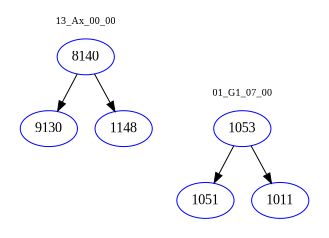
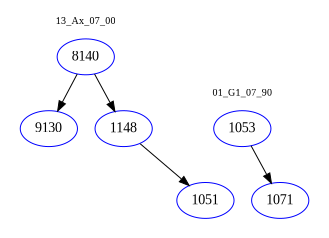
cluster "13_Ax_00_00": label "13_Ax_00_00" -> "13_Ax_07_00"
cluster "01_G1_07_00": label "01_G1_07_00" -> "01_G1_07_90"
edge "1053" -> "1051": now "1148" -> "1051"
node "1011": label "1011" -> "1071"
